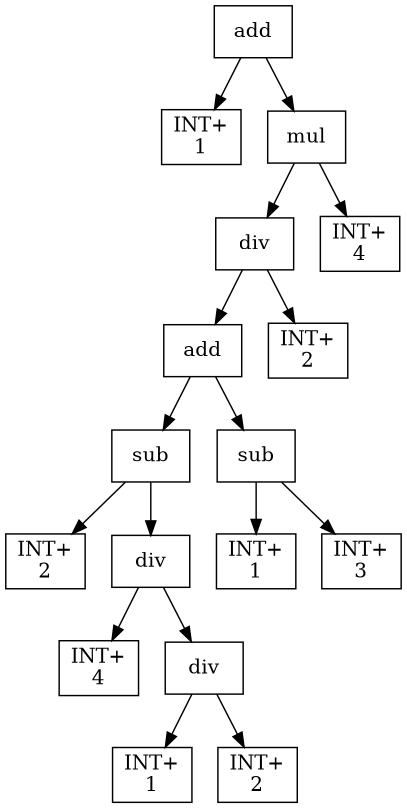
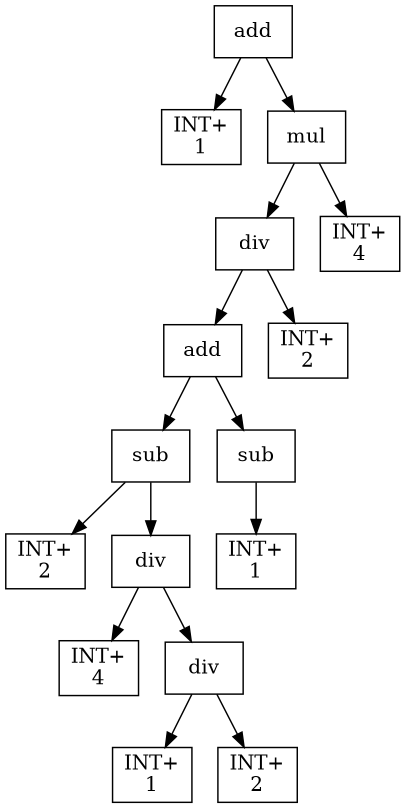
node "INT+ 3": removed
